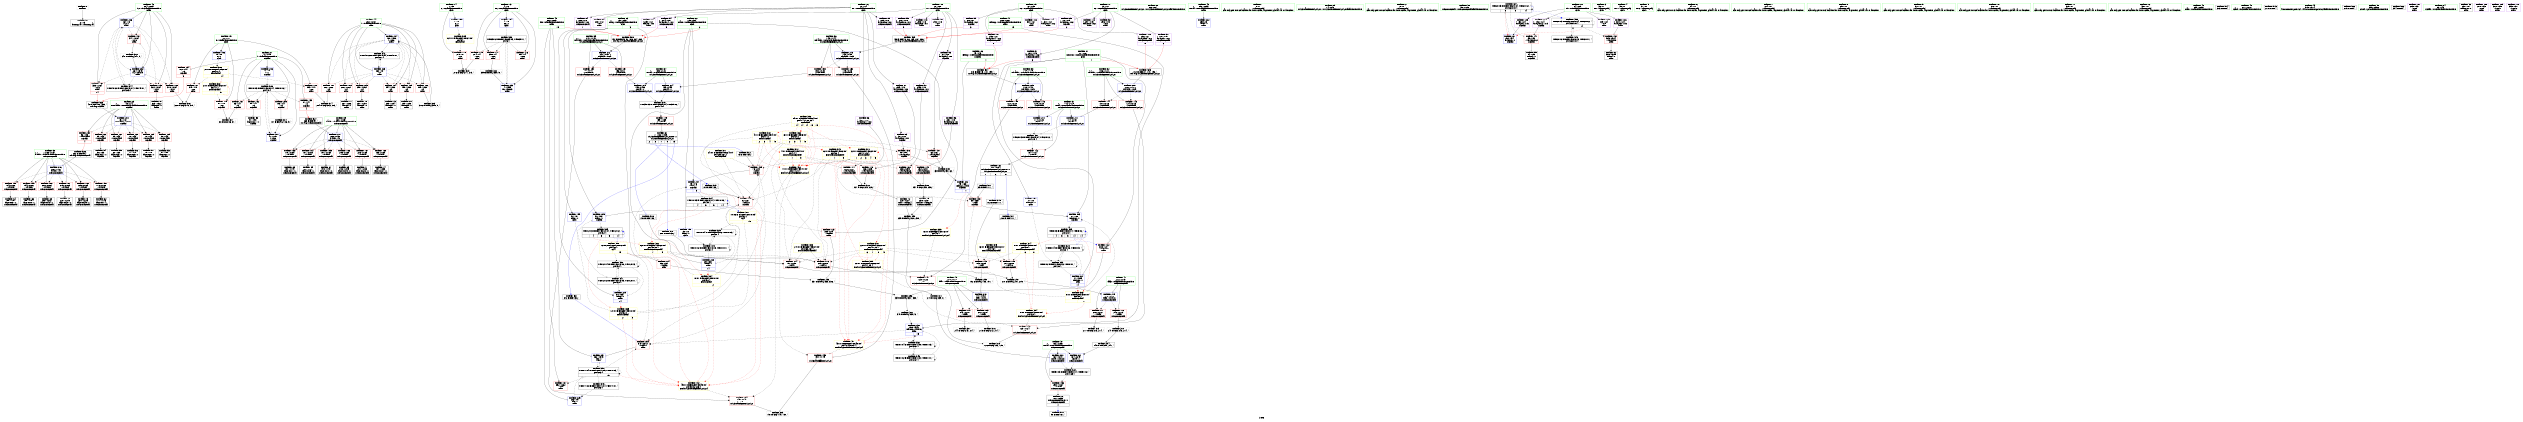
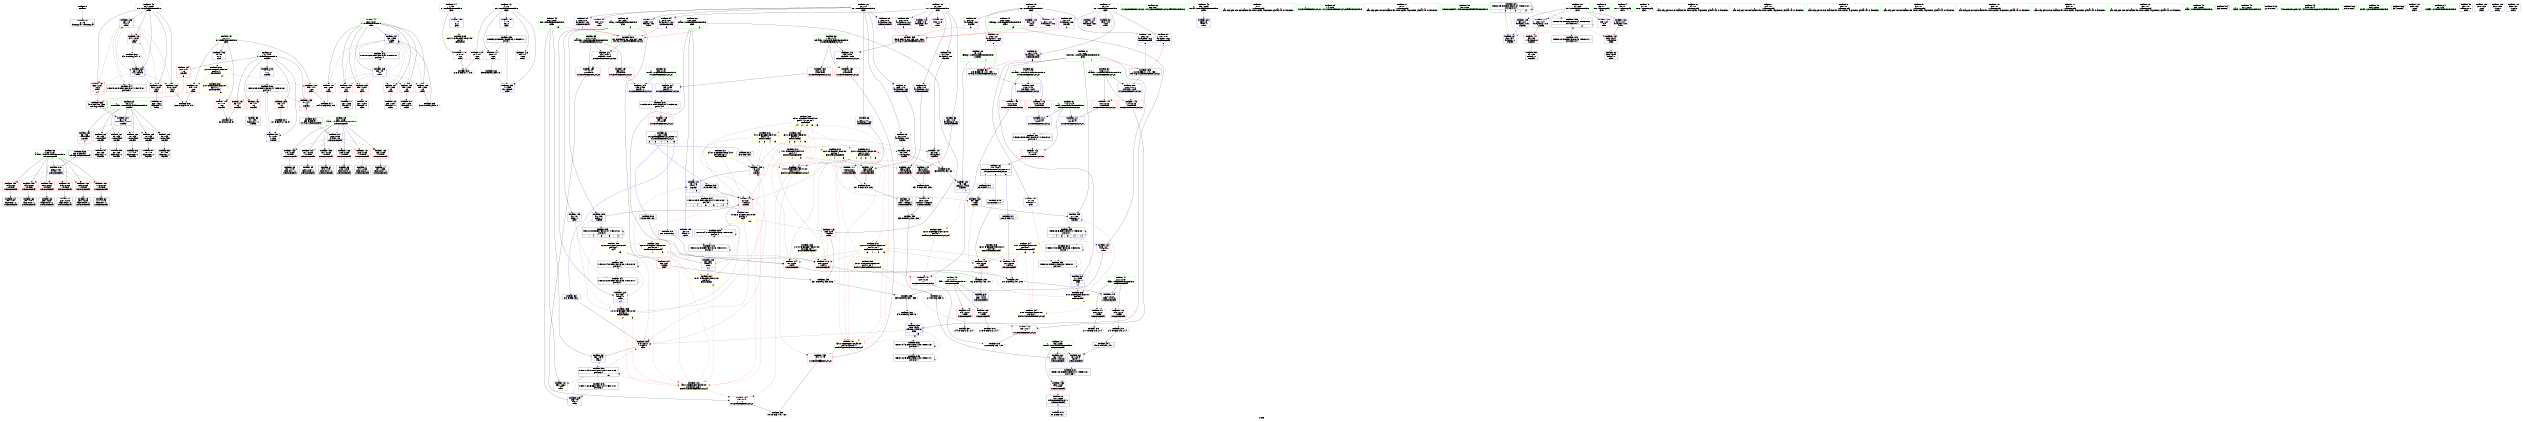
edge "NodeID: 521" -> "NodeID: 193": color blue -> black
